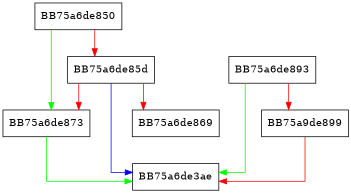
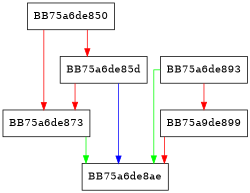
edge "BB75a6de850" -> "BB75a6de873": color green -> red
node "BB75a6de869": removed
node "BB75a6de3ae": label "BB75a6de3ae" -> "BB75a6de8ae"
